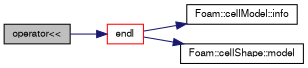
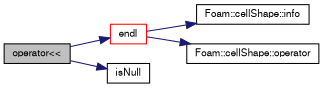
node "Foam::cellModel::info": label "Foam::cellModel::info" -> "Foam::cellShape::info"
node "Foam::cellShape::model": label "Foam::cellShape::model" -> "Foam::cellShape::operator"
node "isNull": added
